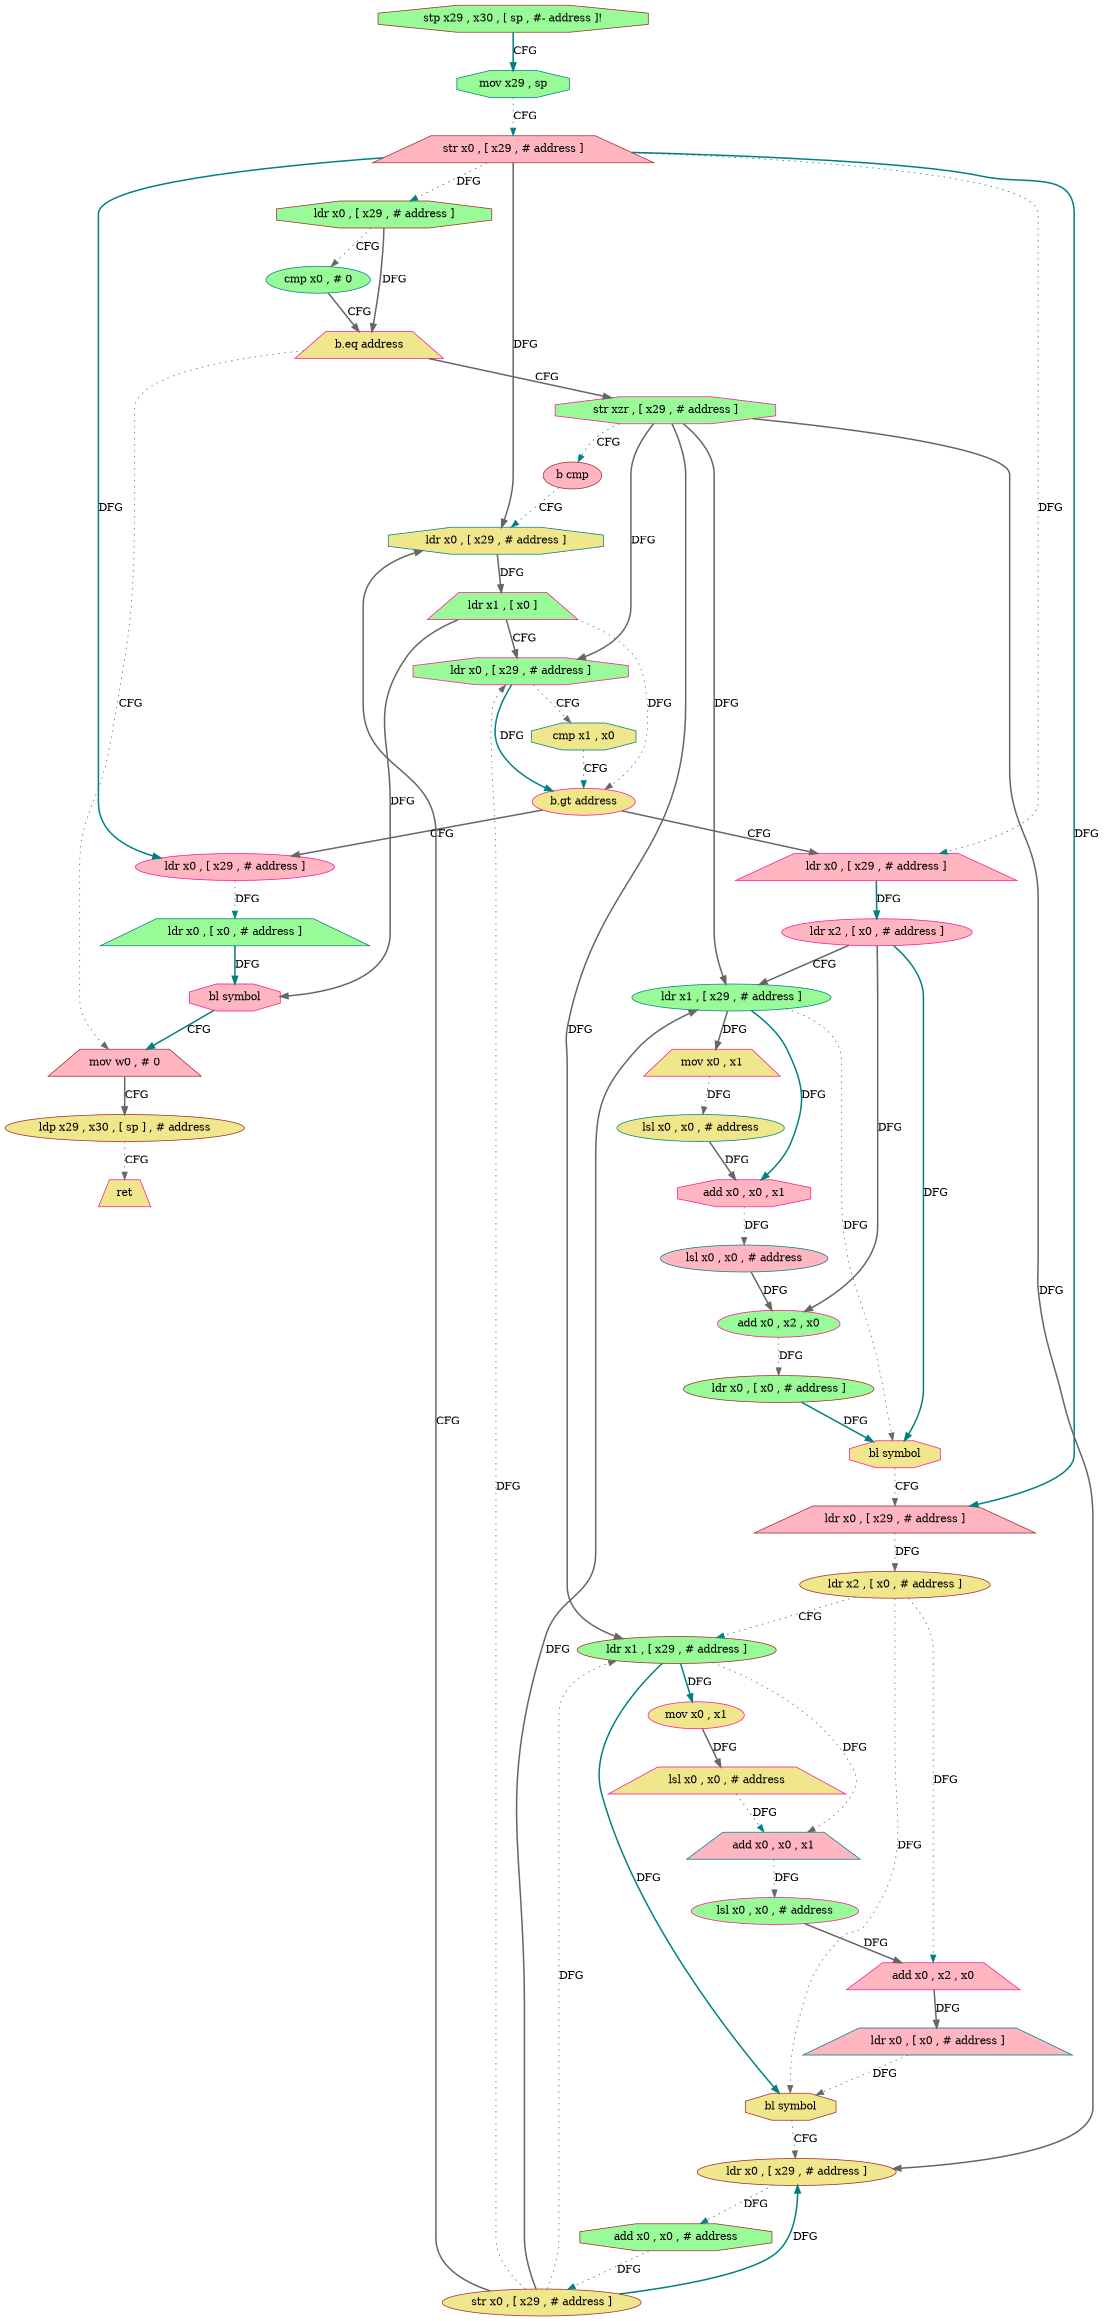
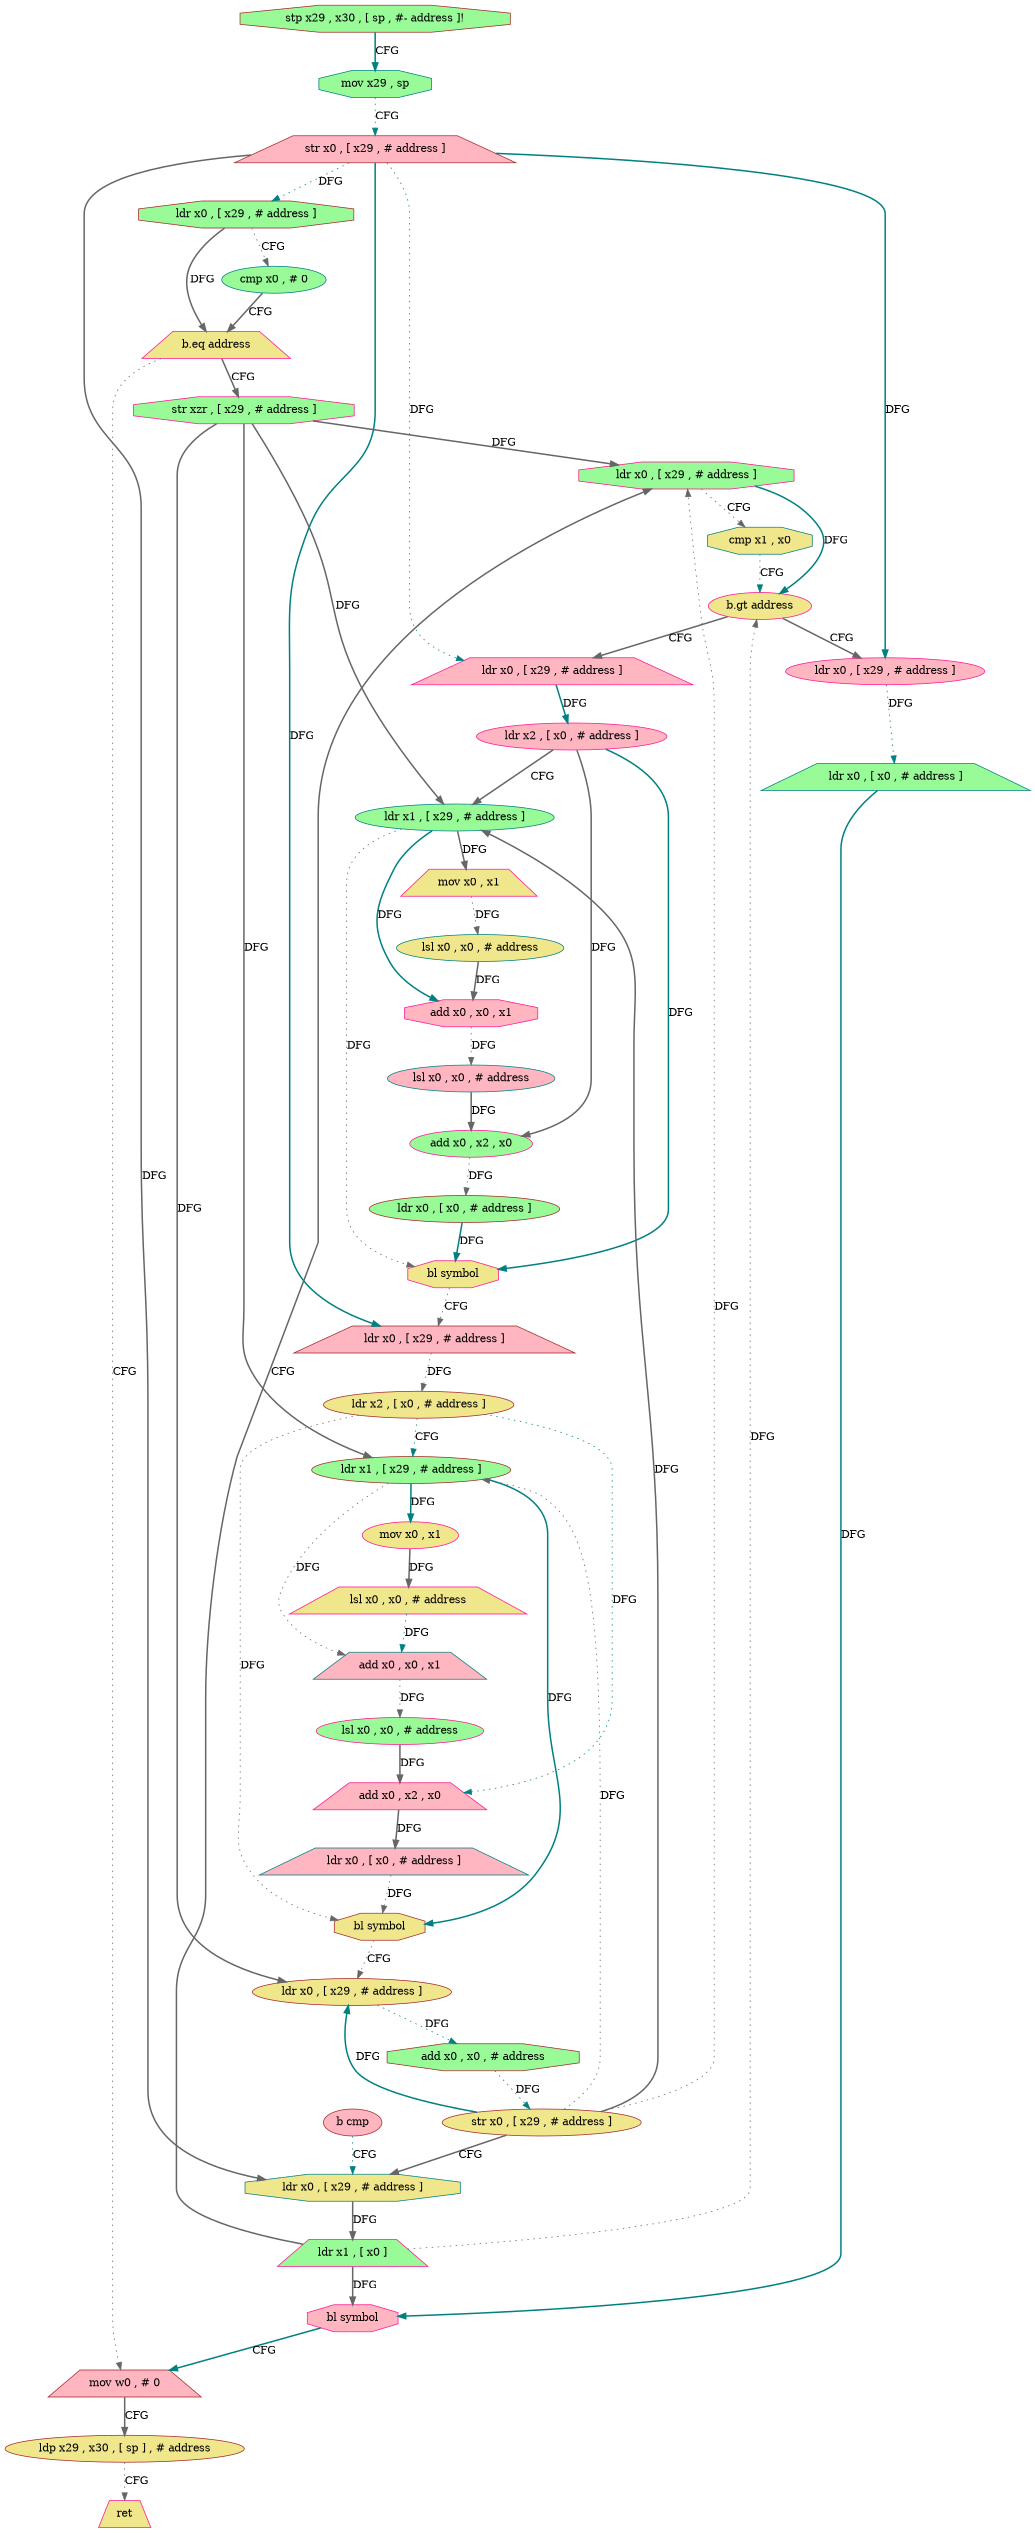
edge "str xzr , [ x29 , # address ]" -> "b cmp": removed, label "CFG"
